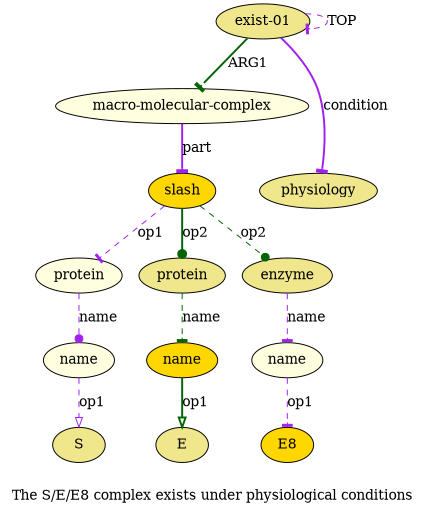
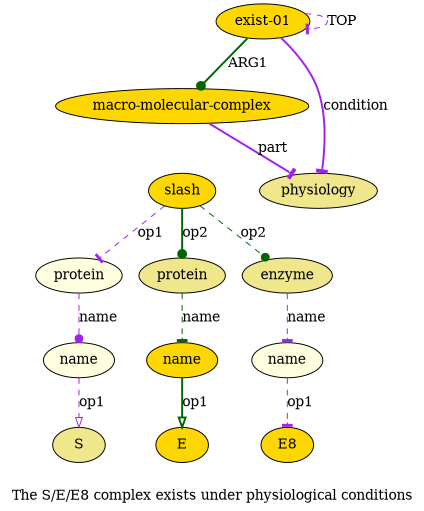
node "exist-01": fillcolor khaki -> gold
edge "exist-01" -> "macro-molecular-complex": arrowhead tee -> dot
node "macro-molecular-complex": fillcolor lightyellow -> gold
edge "macro-molecular-complex" -> "slash": now "macro-molecular-complex" -> "physiology"
node "E": fillcolor khaki -> gold
